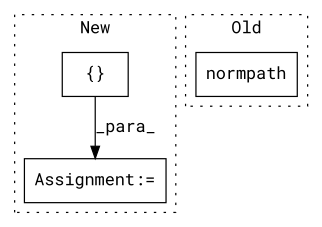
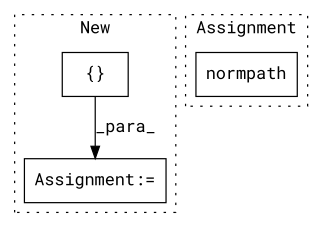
cluster "Old": label "Old" -> "Assignment"
